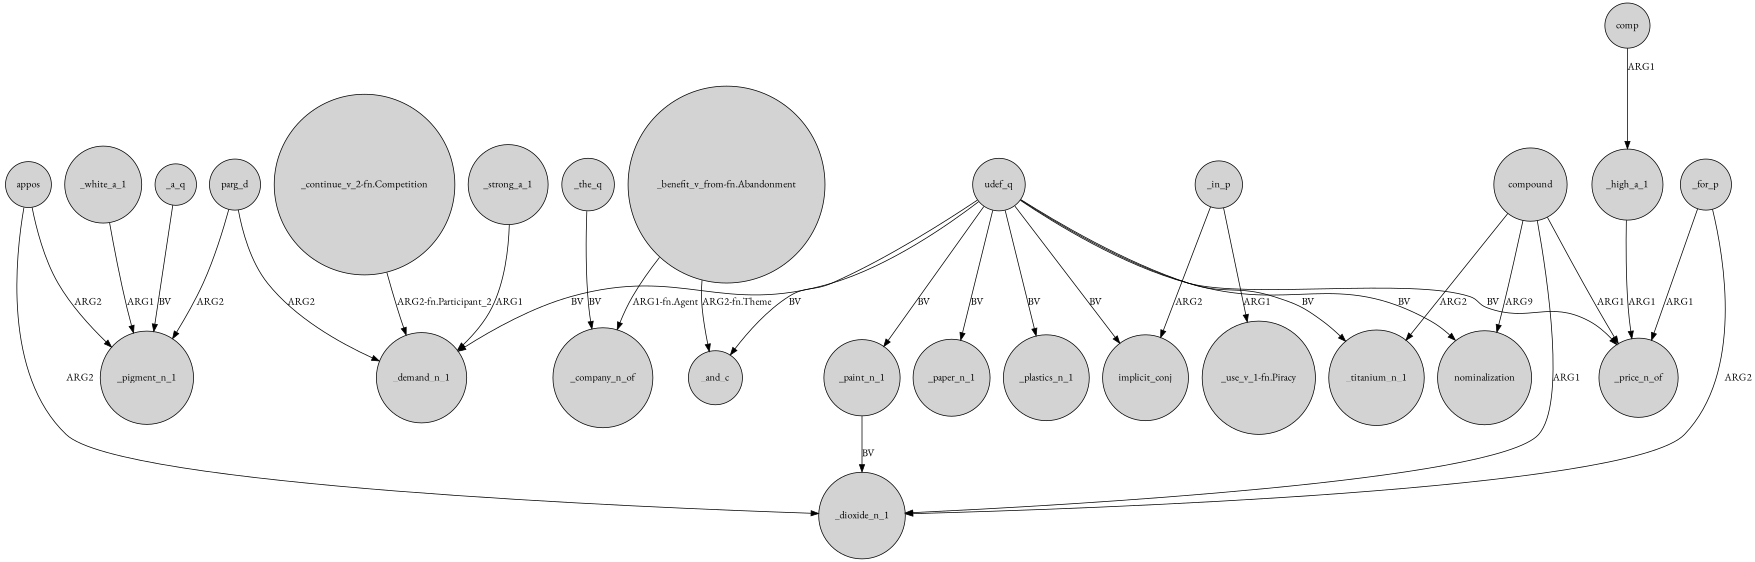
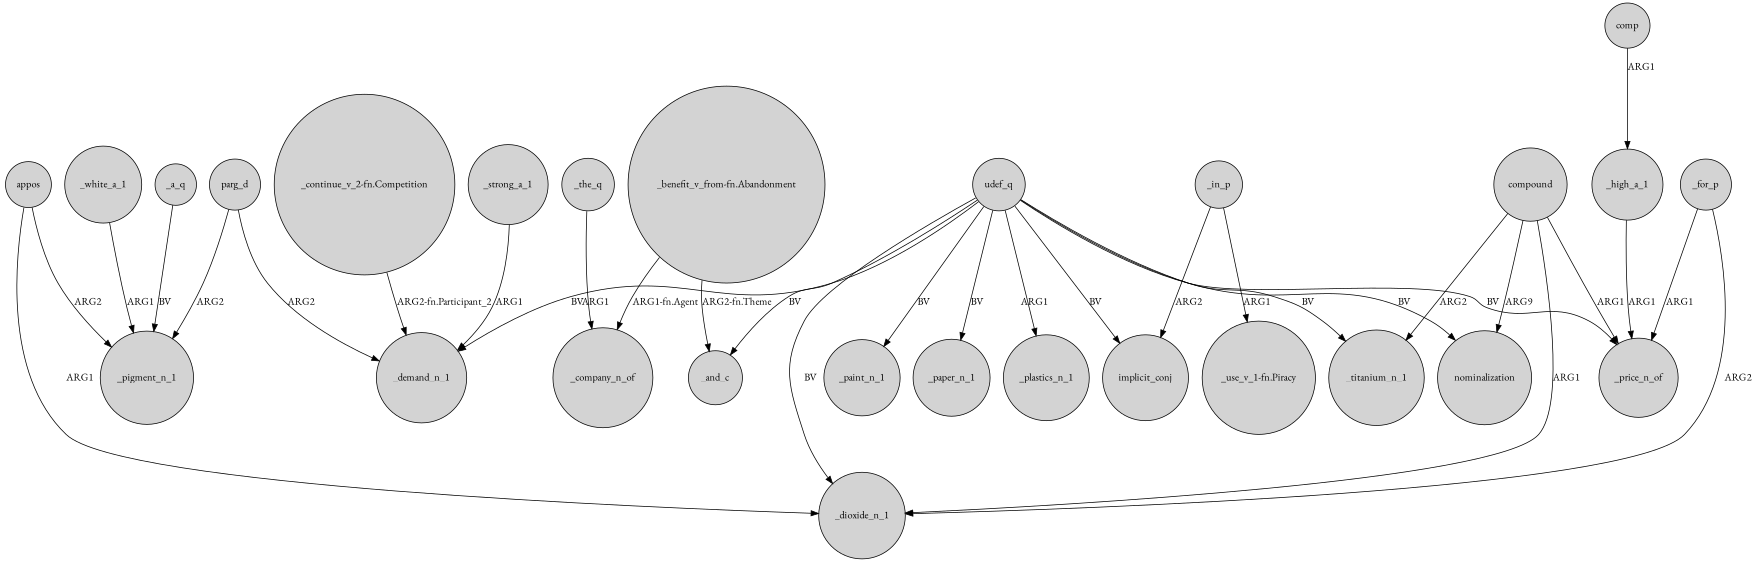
edge "_the_q" -> "_company_n_of": label "BV" -> "ARG1"
edge "udef_q" -> "_plastics_n_1": label "BV" -> "ARG1"
edge "appos" -> "_dioxide_n_1": label "ARG2" -> "ARG1"
edge "_paint_n_1" -> "_dioxide_n_1": now "udef_q" -> "_dioxide_n_1"
